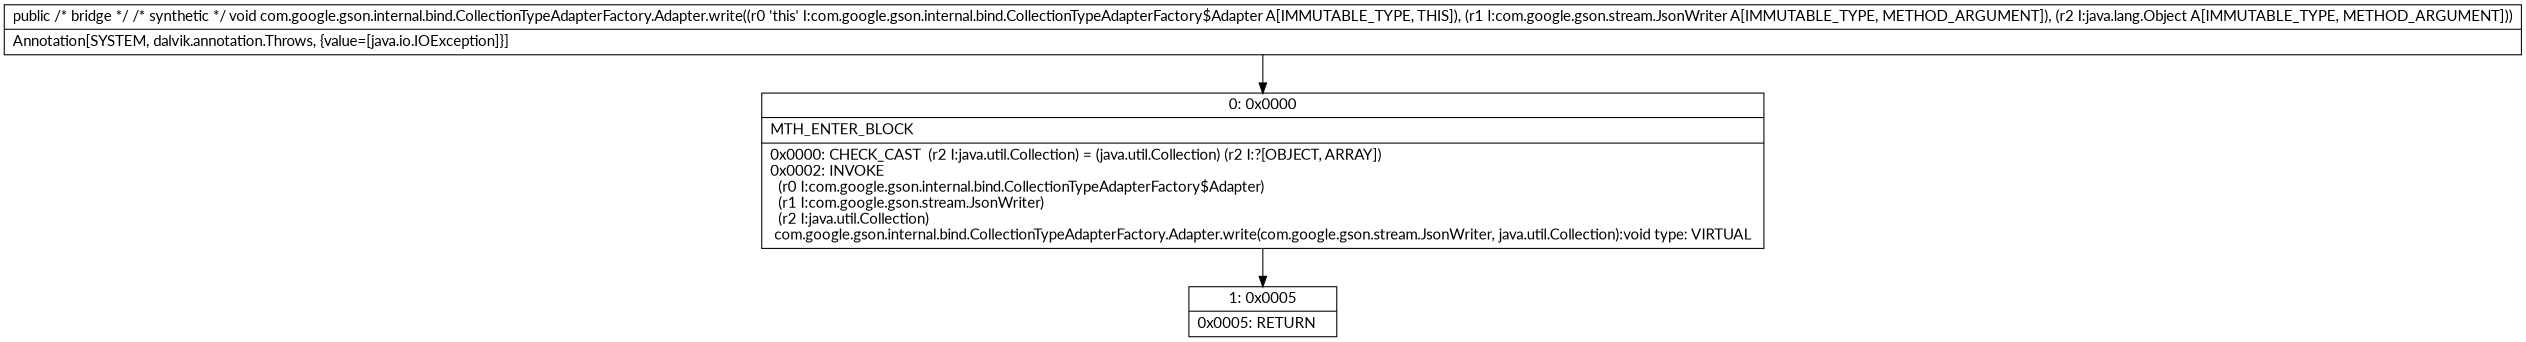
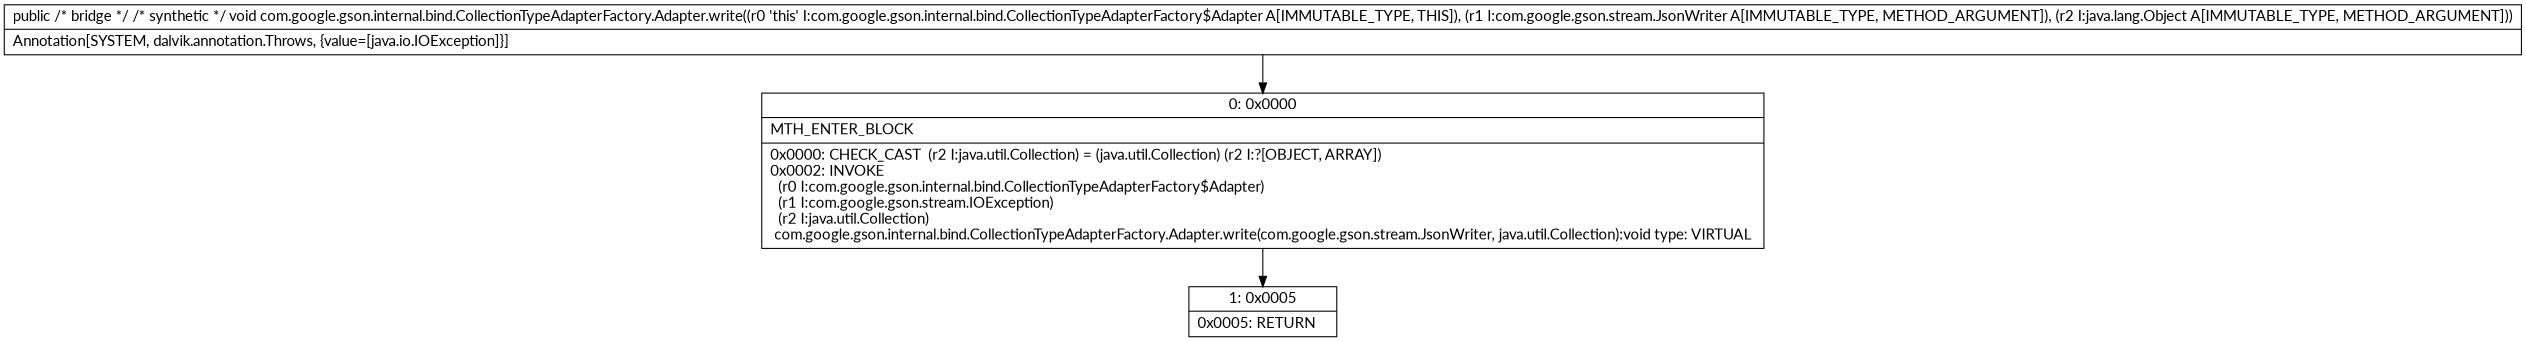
node "0: 0x0000": text "(r1 I:com.google.gson.stream.JsonWriter)" -> "(r1 I:com.google.gson.stream.IOException)"
